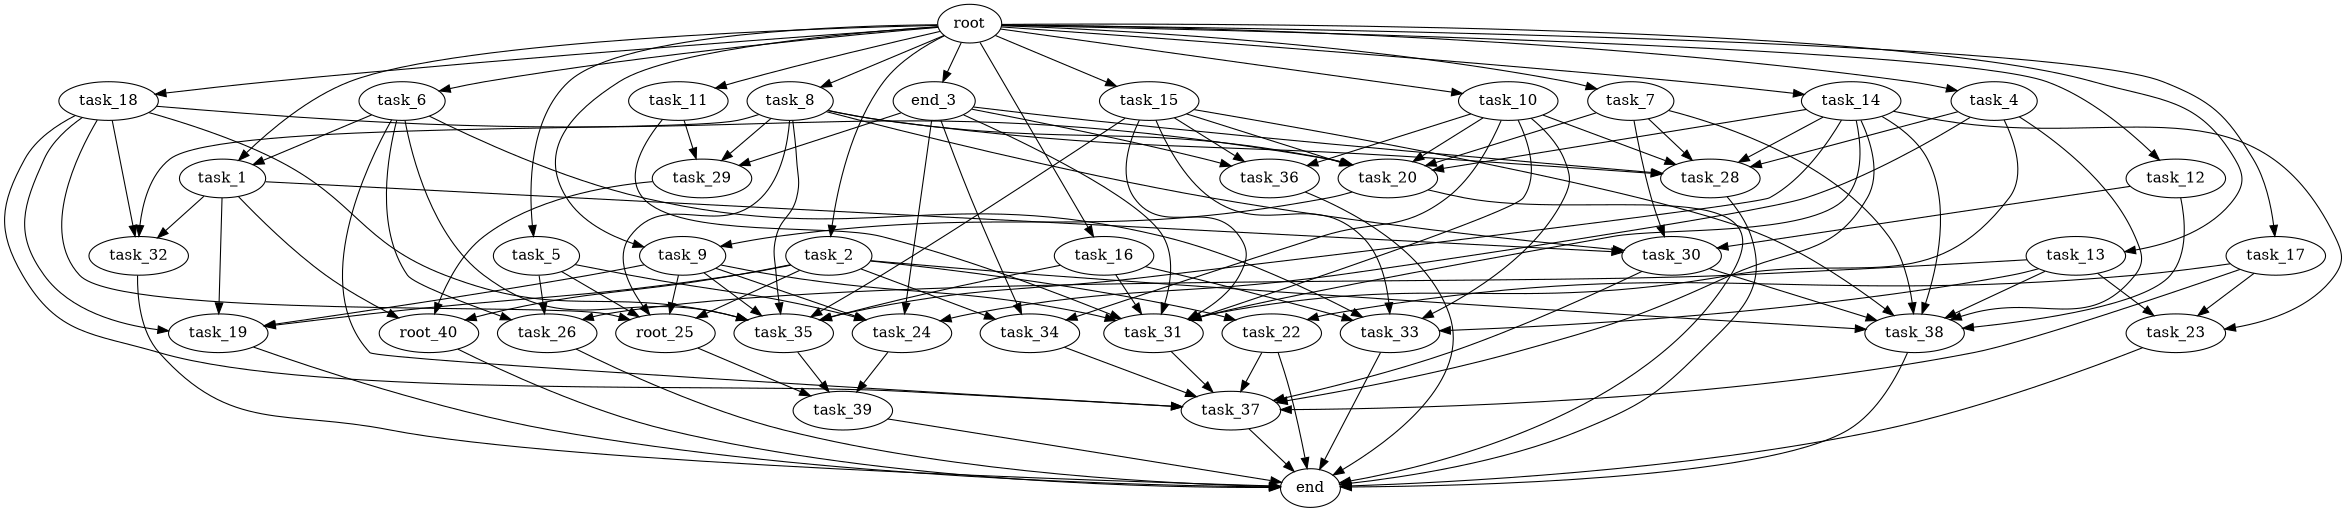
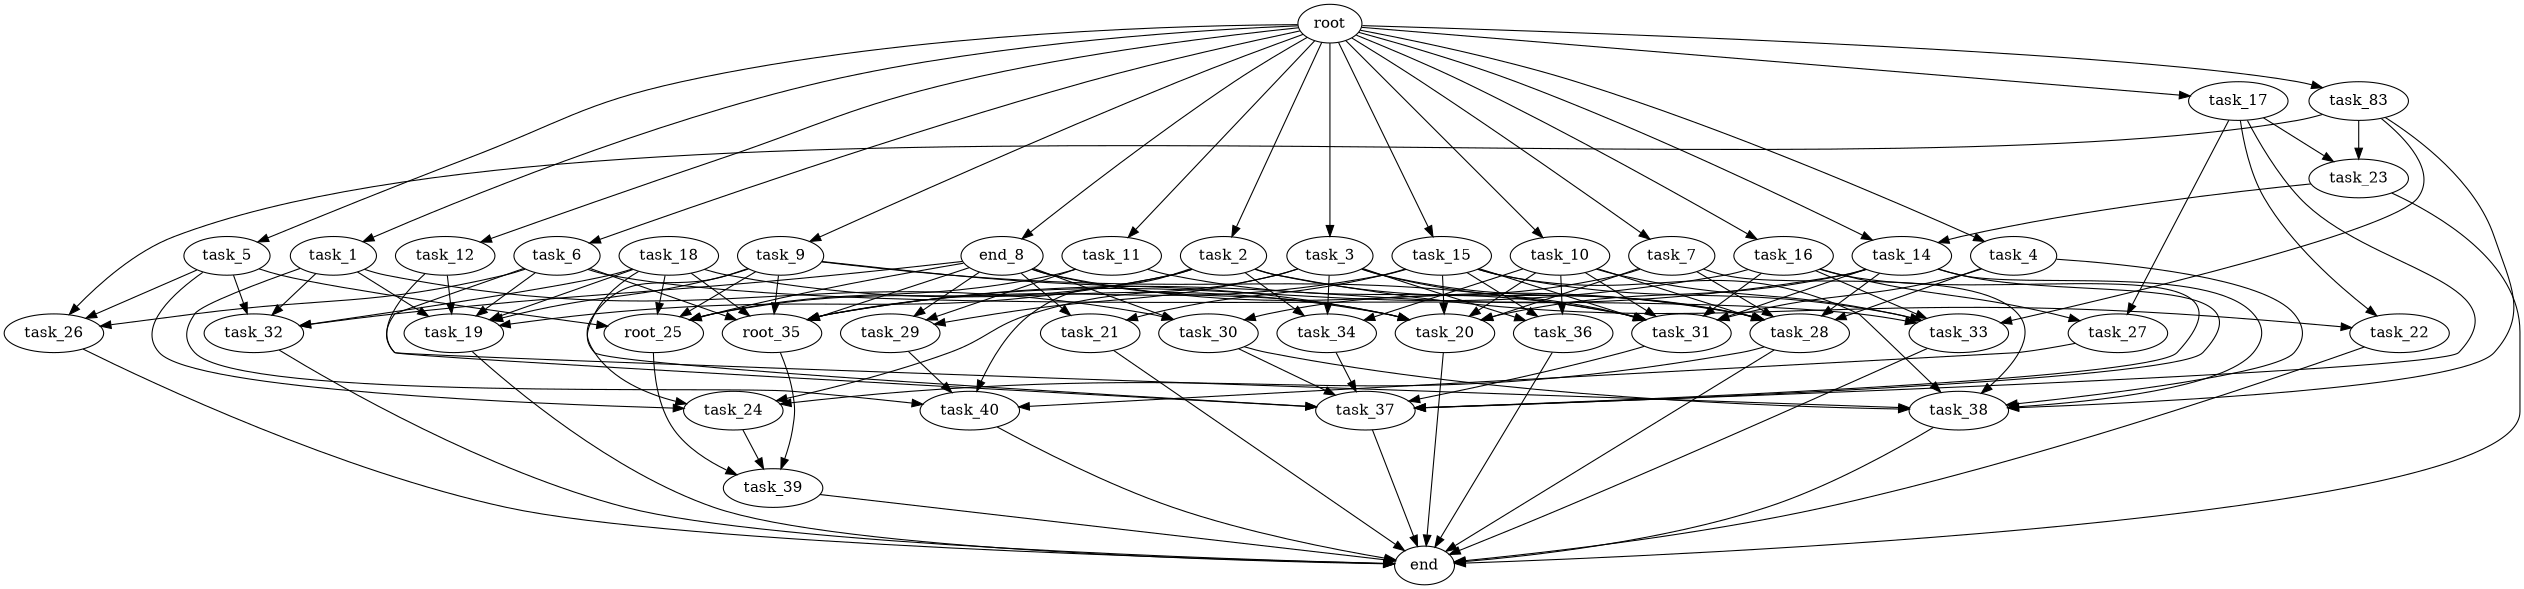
edge "root" -> "task_18": removed
node "task_8": label "task_8" -> "end_8"
node "end_3": label "end_3" -> "task_3"
edge "task_14" -> "task_23": reversed
edge "task_6" -> "task_1": now "task_6" -> "task_19"
edge "task_12" -> "task_30": now "task_12" -> "task_19"
edge "task_20" -> "task_9": reversed
edge "task_4" -> "task_24": now "task_28" -> "task_24"
node "task_13": label "task_13" -> "task_83"
edge "task_5" -> "task_32": added
edge "task_11" -> "root_25": added
edge "task_2" -> "task_38": now "task_2" -> "task_28"
node "root_40": label "root_40" -> "task_40"
node "task_35": label "task_35" -> "root_35"
node "task_21": added
node "task_27": added
edge "task_22" -> "task_37": now "task_16" -> "task_37"
